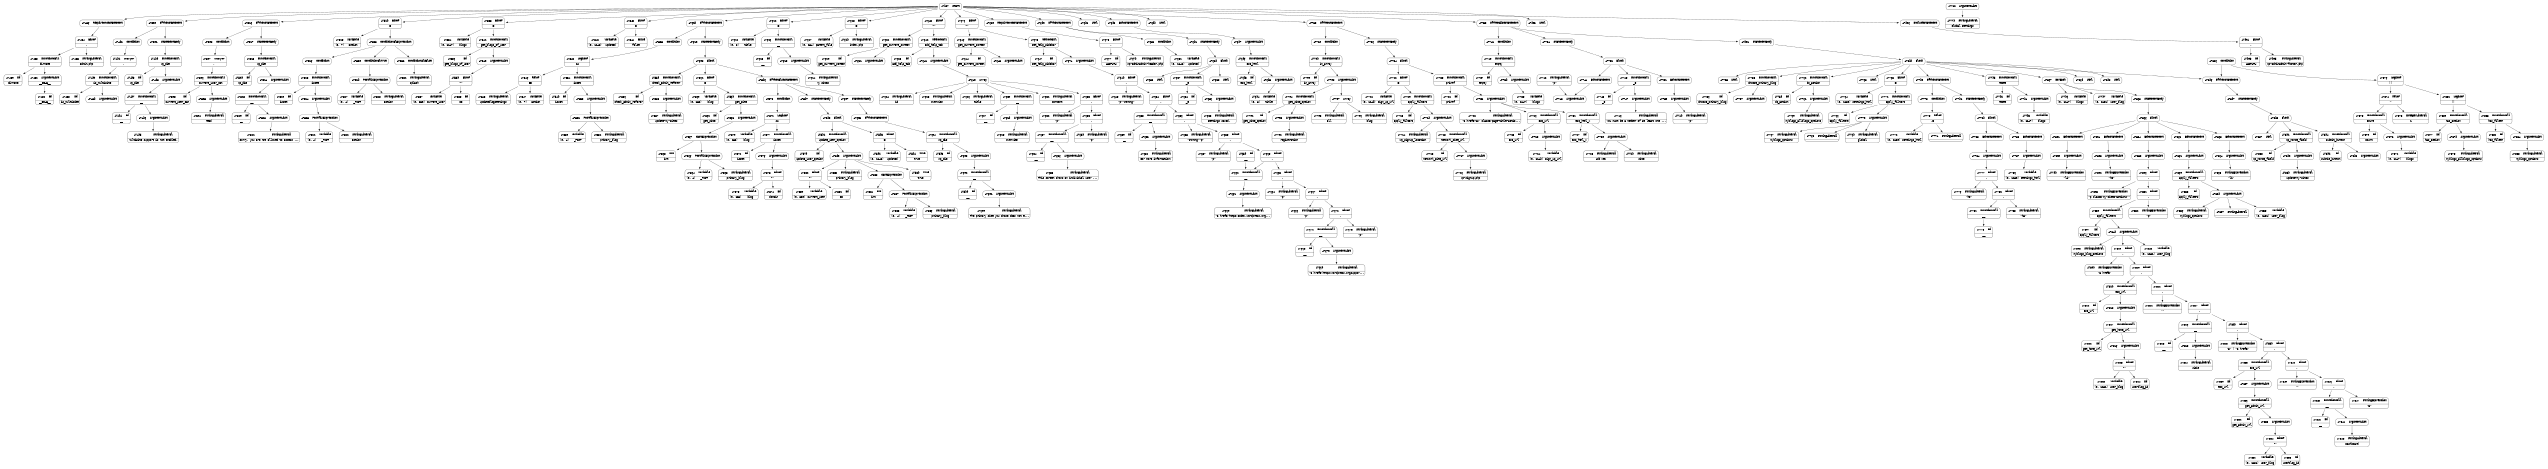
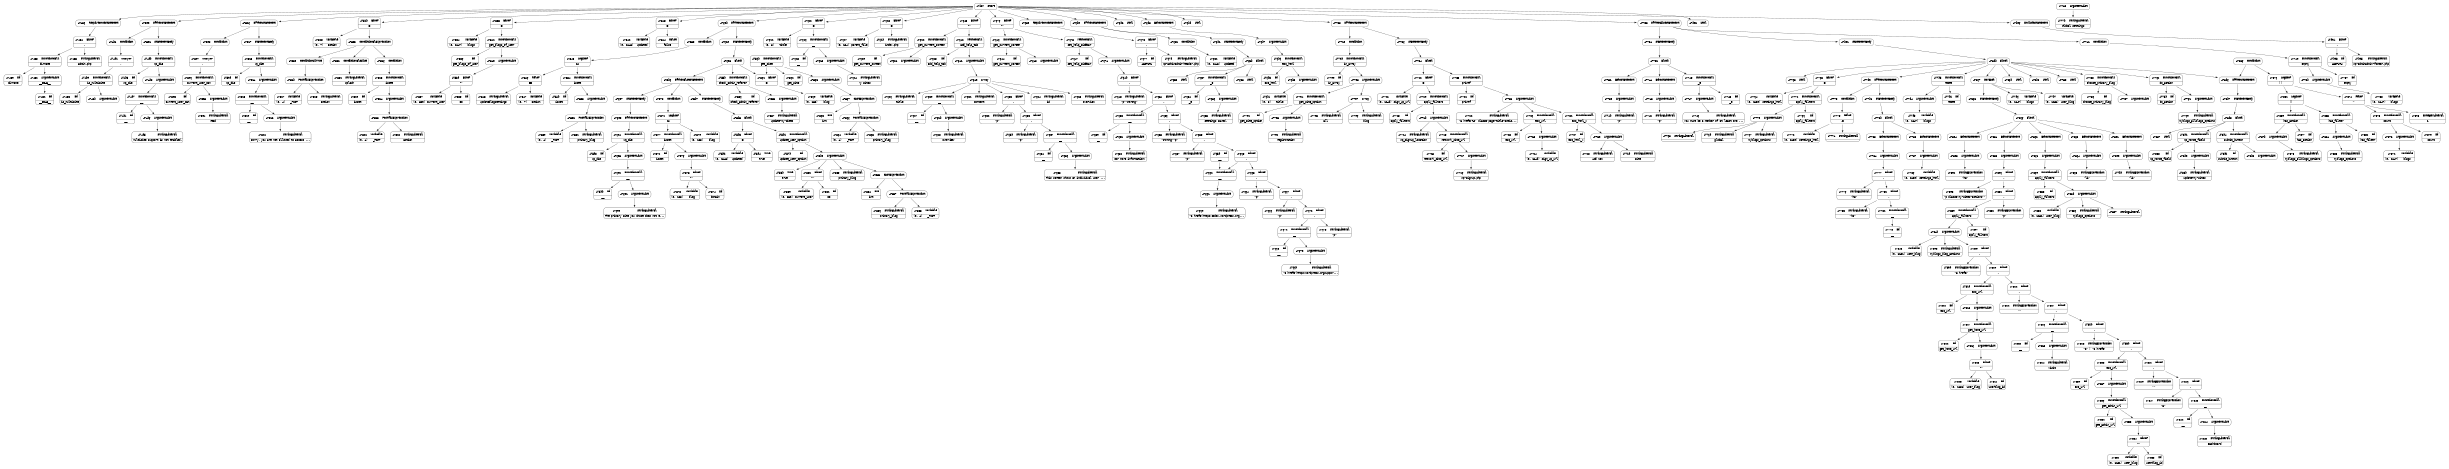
edge "47561" -> "47569": reversed
edge "47742" -> "47743": reversed
